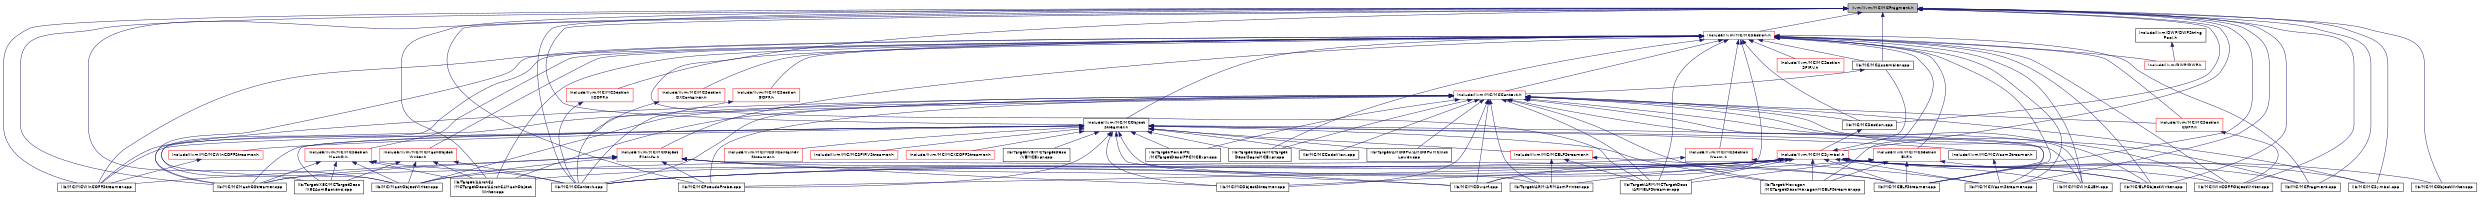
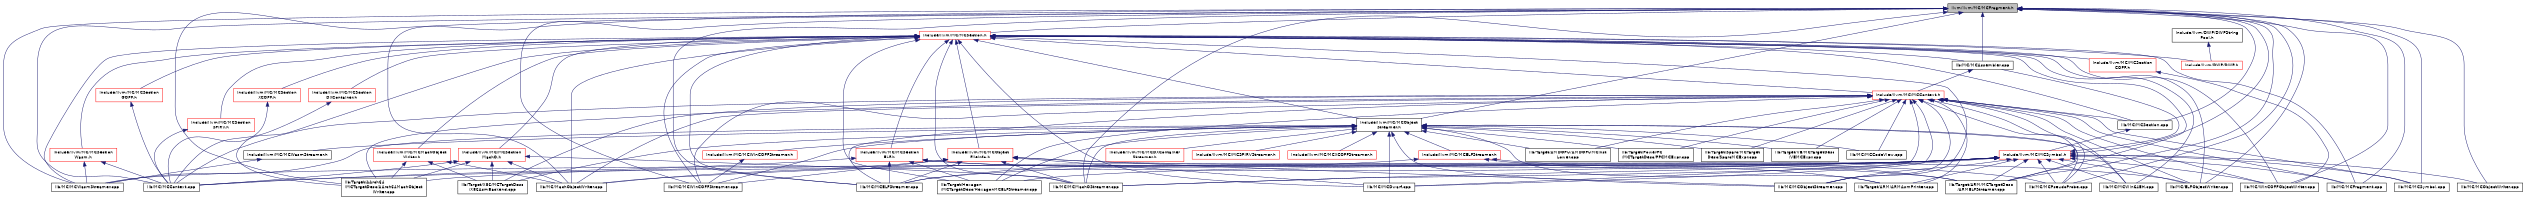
edge "lib/Target/Sparc/MCTarget Desc/SparcMCExpr.cpp" -> "include/llvm/MC/MCSection.h": now "lib/MC/MCObjectStreamer.cpp" -> "include/llvm/MC/MCSection.h"
edge "include/llvm/MC/MCSymbol.h" -> "llvm/llvm/MC/MCFragment.h": reversed
edge "include/llvm/MC/MCSection COFF.h" -> "include/llvm/MC/MCContext.h": now "lib/Target/VE/MCTargetDesc /VEMCExpr.cpp" -> "include/llvm/MC/MCContext.h"
edge "lib/MC/MCContext.cpp" -> "include/llvm/MC/MCMachObject Writer.h": now "lib/MC/MCContext.cpp" -> "include/llvm/MC/MCSection SPIRV.h"
